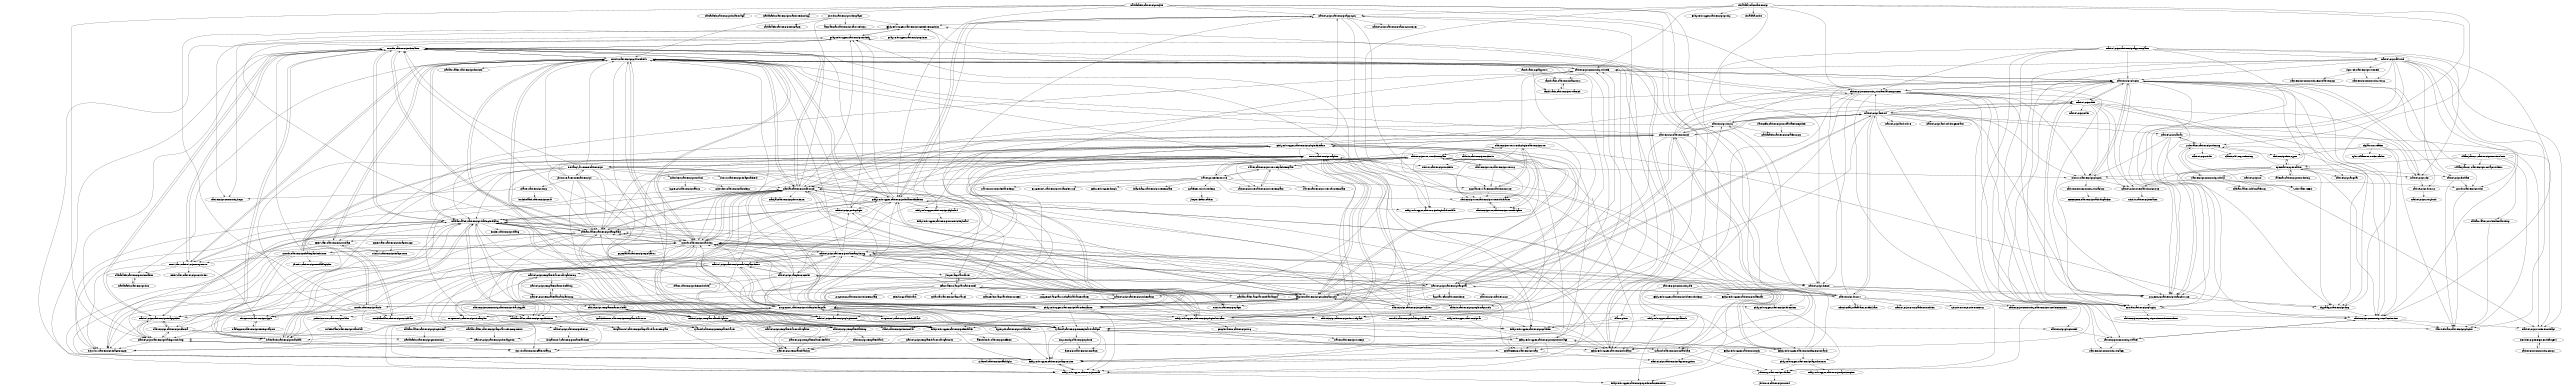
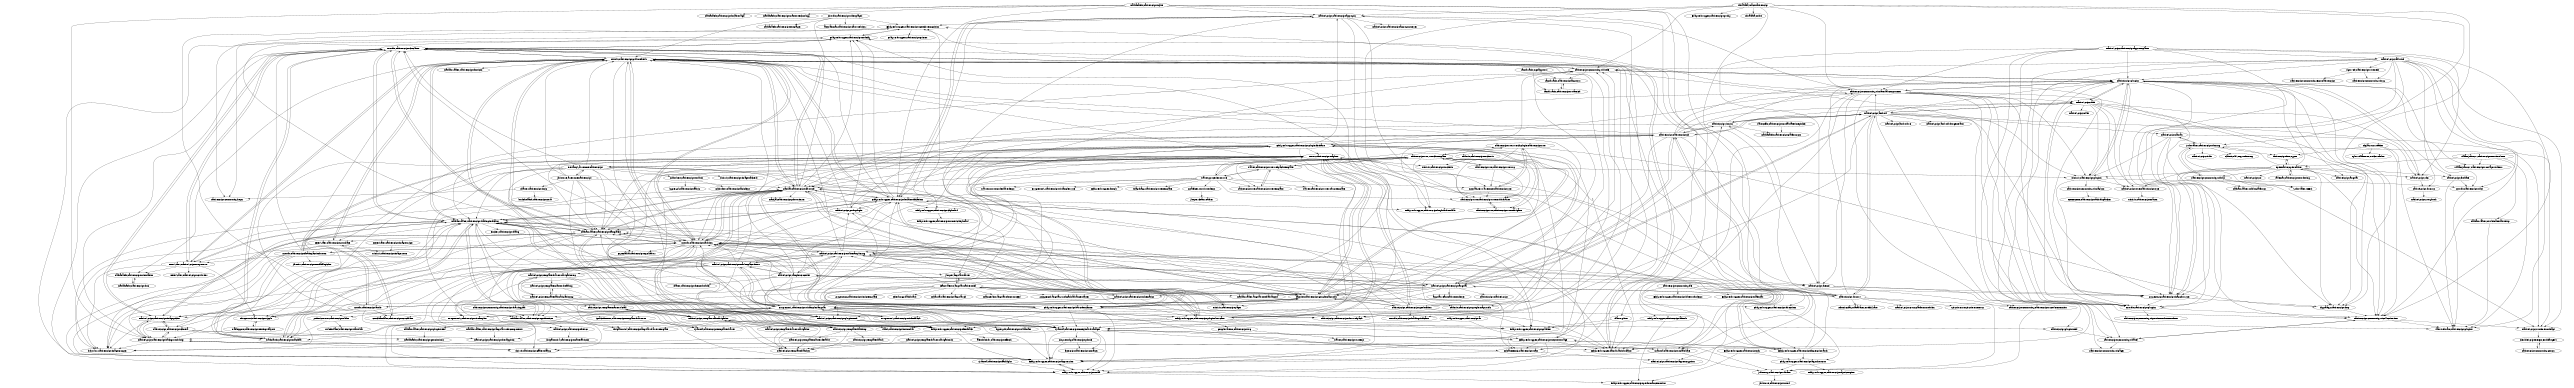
node "EddyVerbruggen/nativescript-localize": label "EddyVerbruggen/nativescript-localize" -> "EddyVerbruggen/hamdiwanis-localize"
